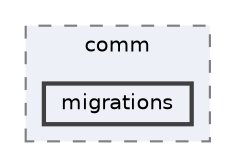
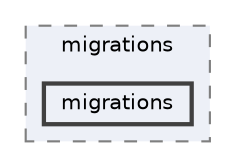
cluster "comm": label "comm" -> "migrations"
